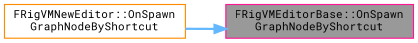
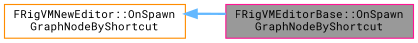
edge "FRigVMNewEditor::OnSpawn GraphNodeByShortcut" -> "FRigVMEditorBase::OnSpawn GraphNodeByShortcut": reversed
